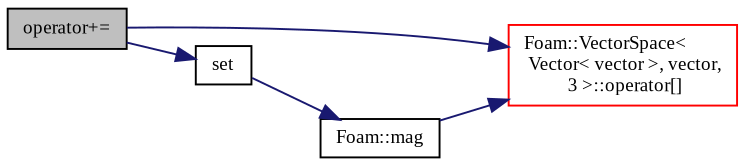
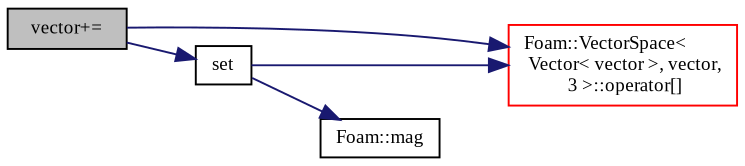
node "operator+=": label "operator+=" -> "vector+="
edge "Foam::mag" -> "Foam::VectorSpace< Vector< vector >, vector, 3 >::operator[]": now "set" -> "Foam::VectorSpace< Vector< vector >, vector, 3 >::operator[]"
